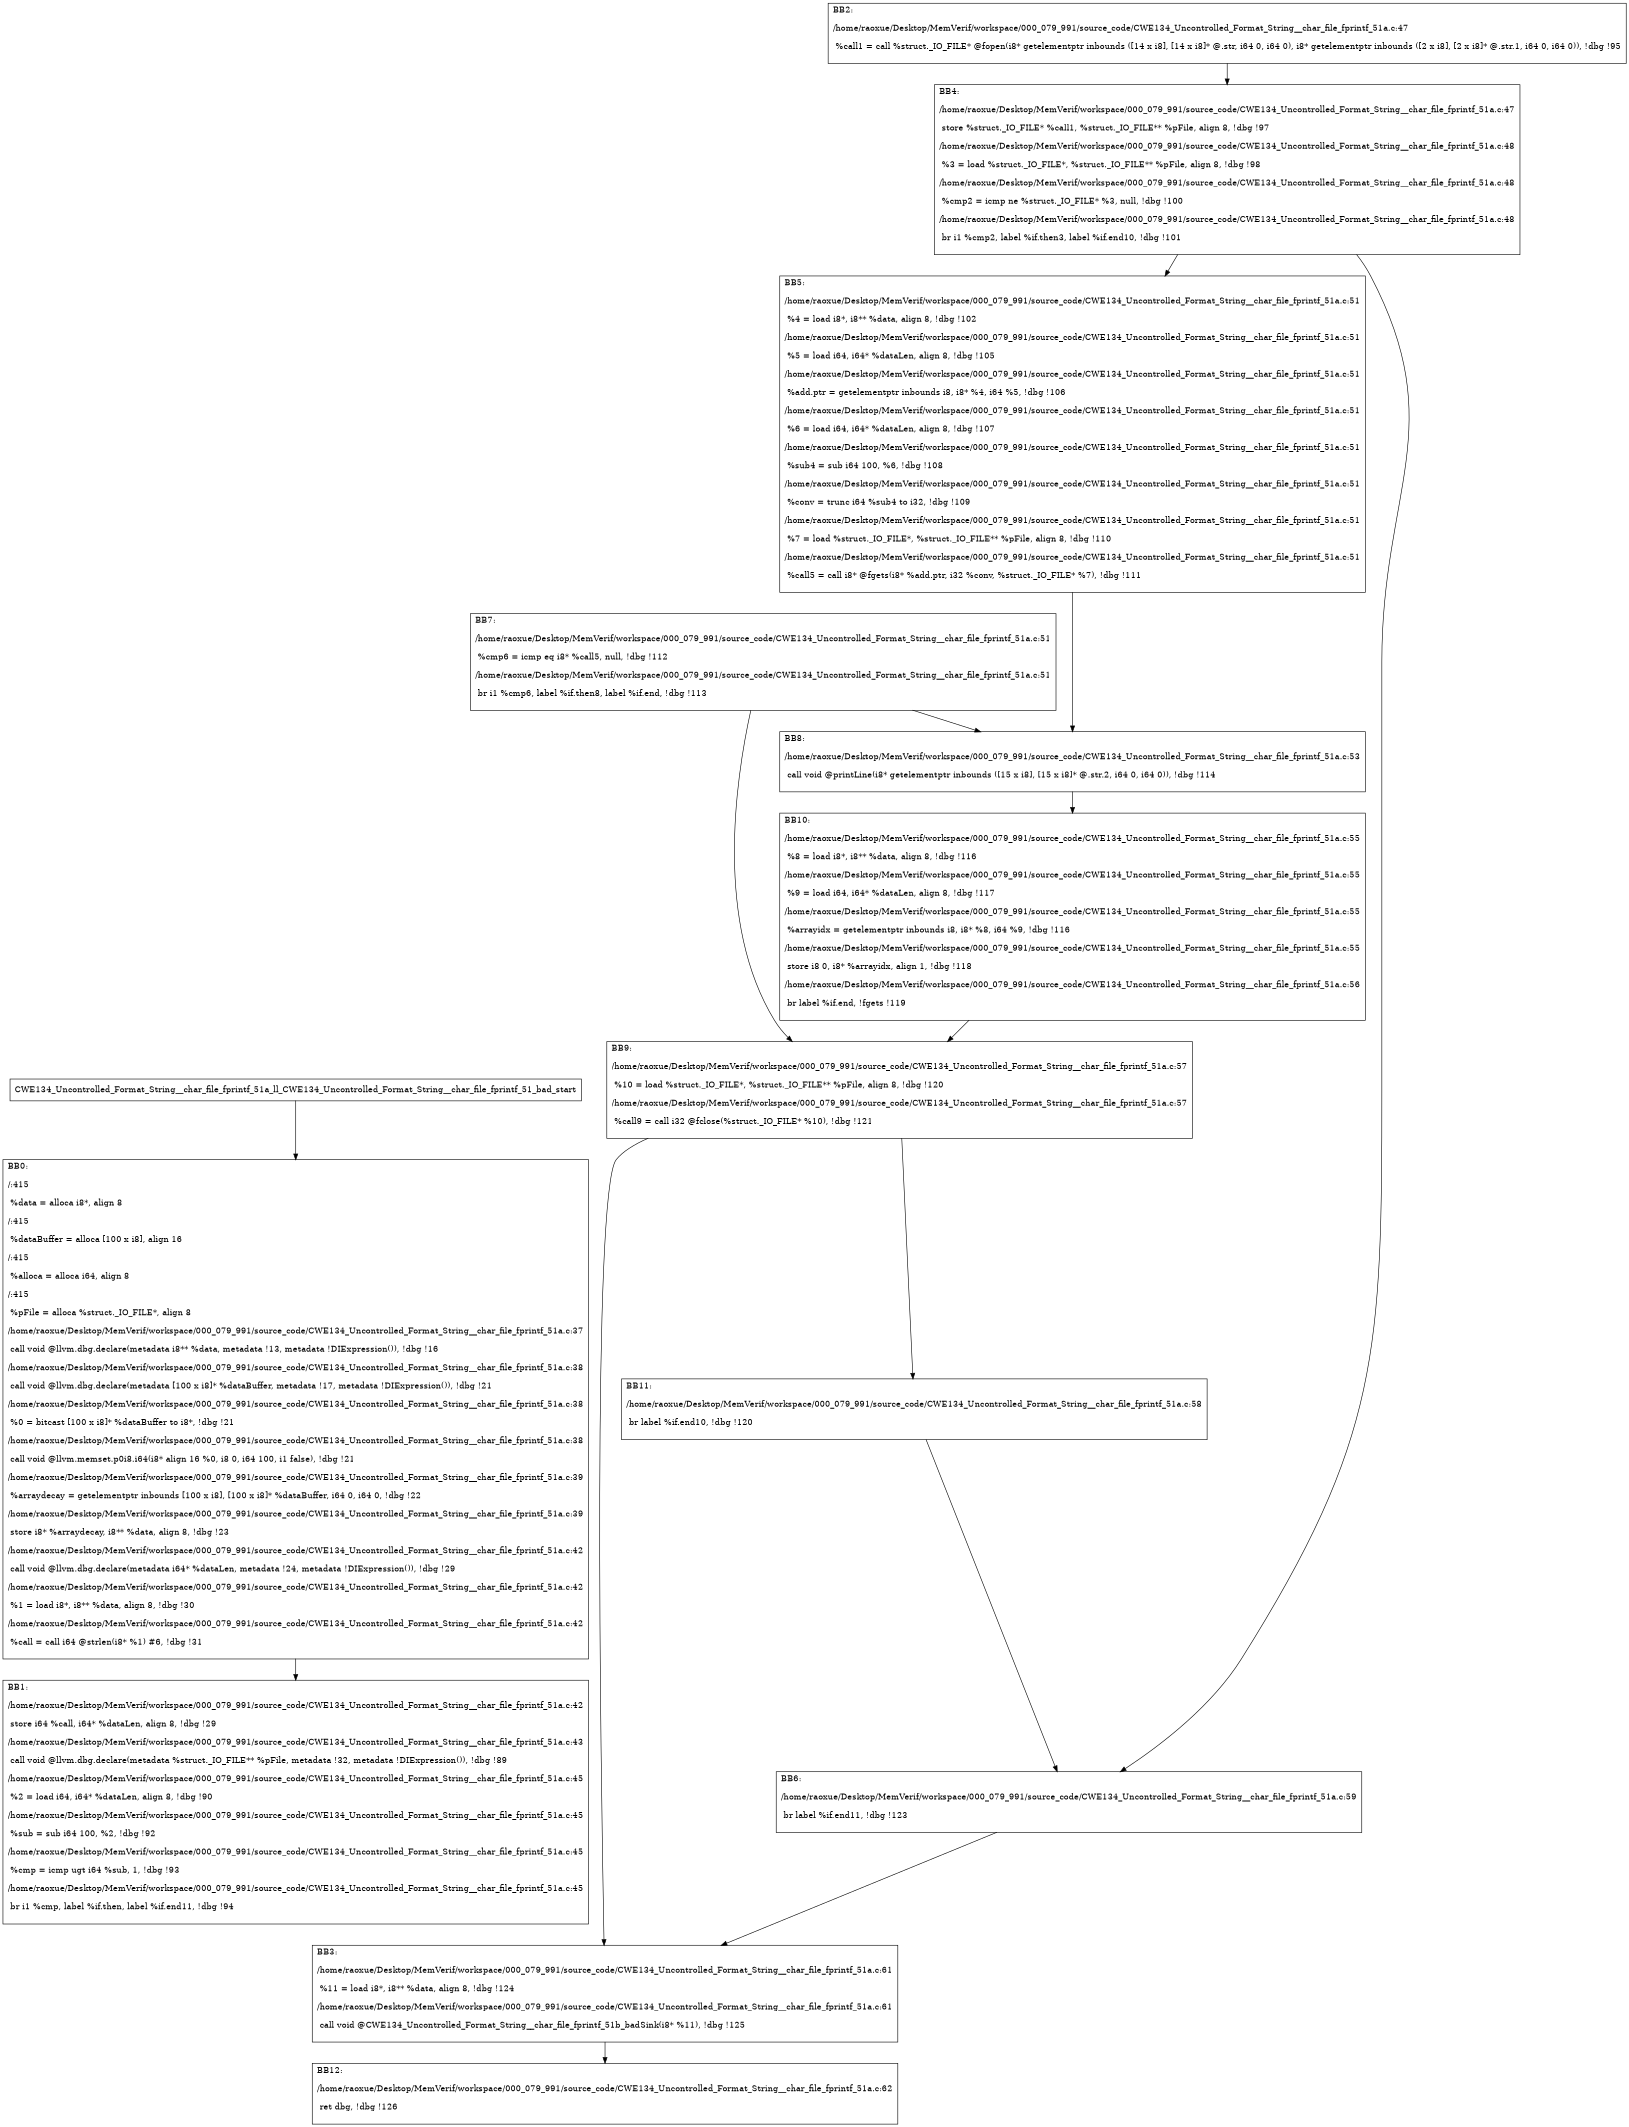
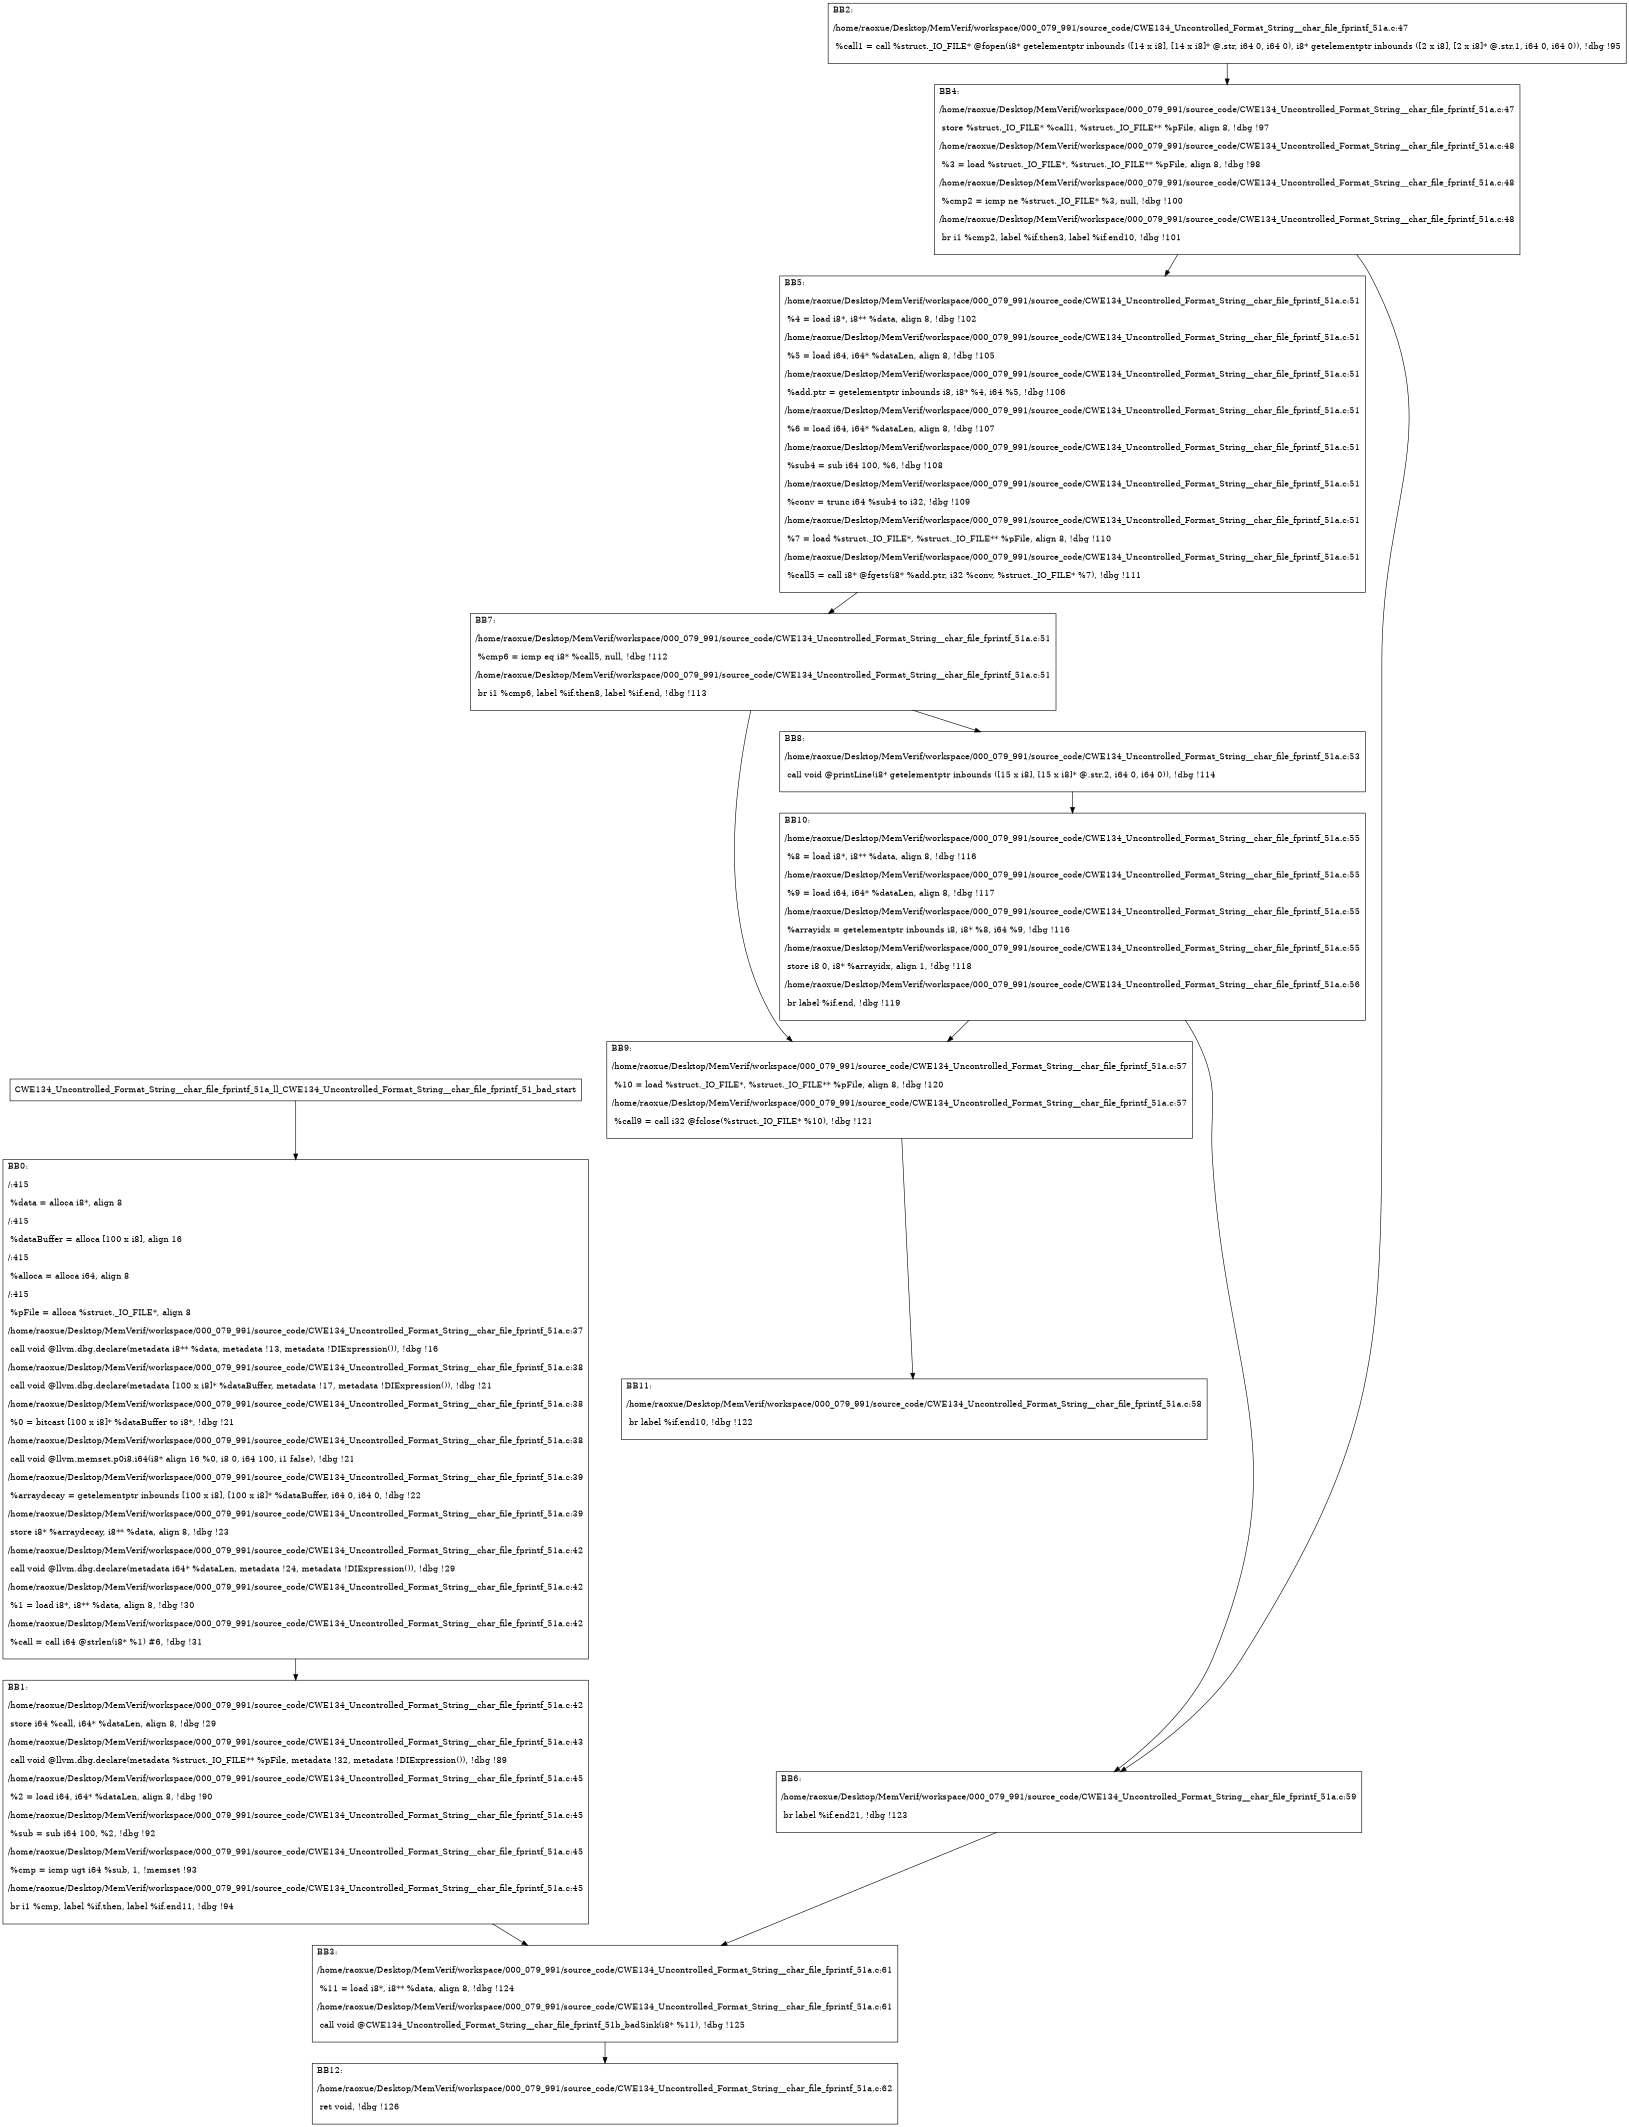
edge "BB5:" -> "BB8:": now "BB5:" -> "BB7:"
node "BB10:": text "br label %if.end, !fgets !119" -> "br label %if.end, !dbg !119"
node "BB11:": text "br label %if.end10, !dbg !120" -> "br label %if.end10, !dbg !122"
edge "BB9:" -> "BB3:": now "BB1:" -> "BB3:"
edge "BB11:" -> "BB6:": now "BB10:" -> "BB6:"
node "BB6:": text "br label %if.end11, !dbg !123" -> "br label %if.end21, !dbg !123"
node "BB1:": text "%cmp = icmp ugt i64 %sub, 1, !dbg !93" -> "%cmp = icmp ugt i64 %sub, 1, !memset !93"
node "BB12:": text "ret dbg, !dbg !126" -> "ret void, !dbg !126"
